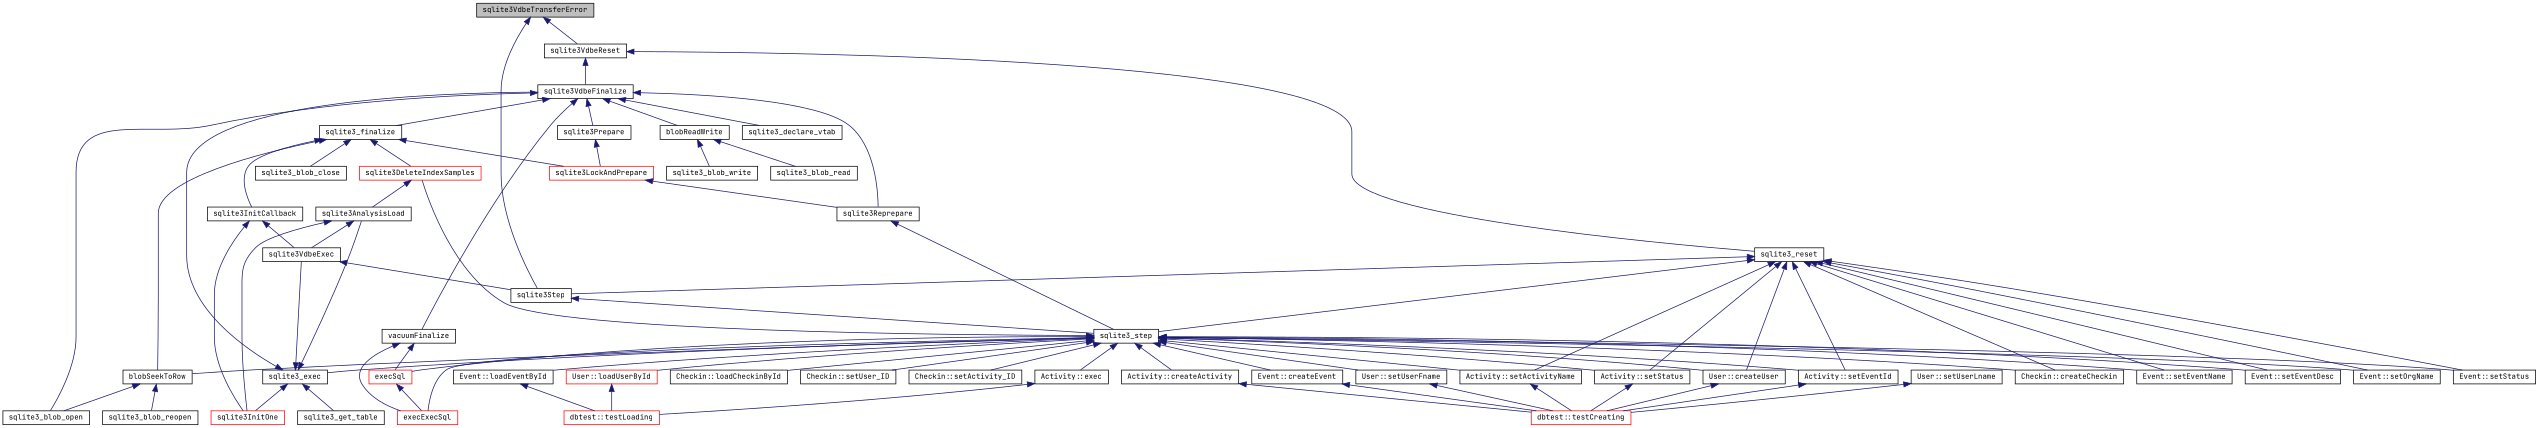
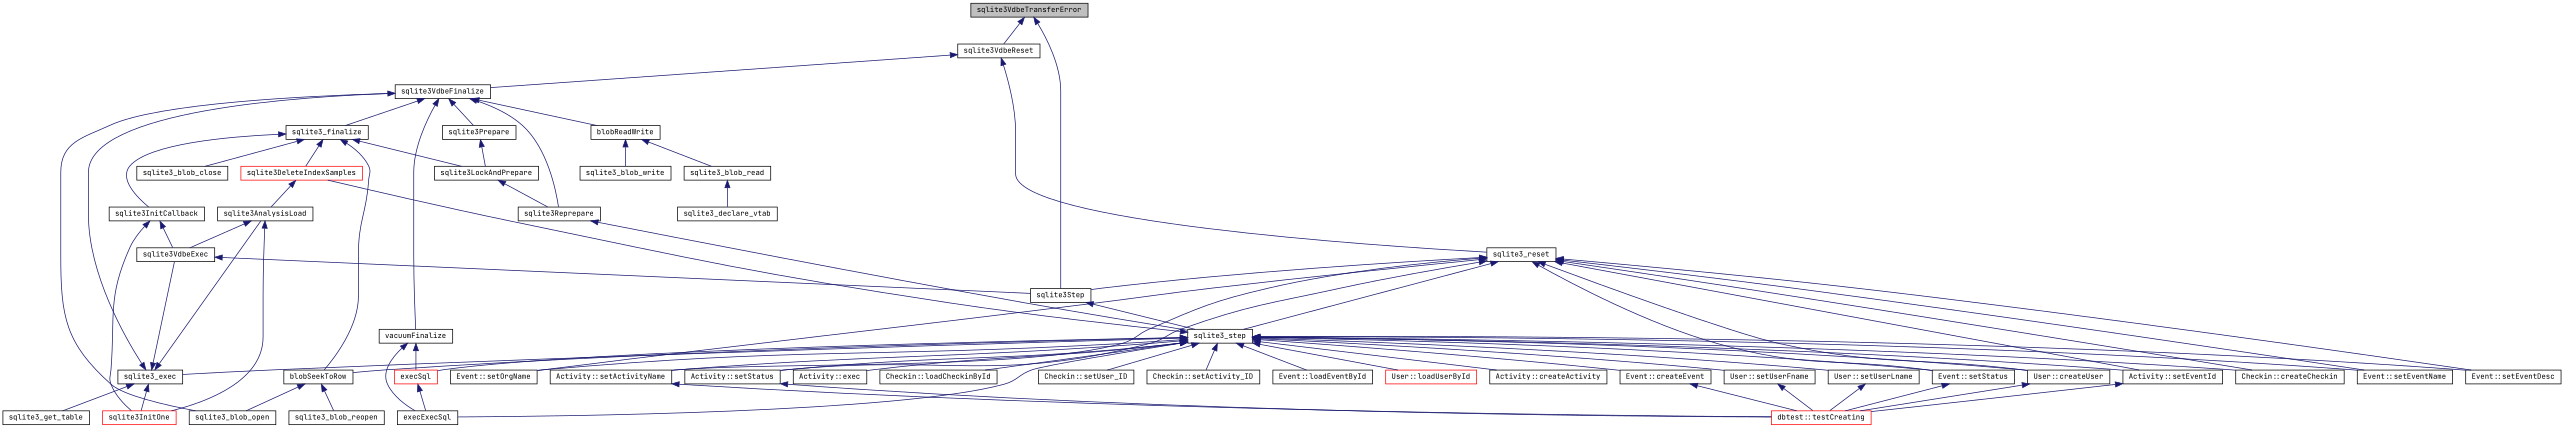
edge "sqlite3_declare_vtab" -> "sqlite3VdbeFinalize": now "sqlite3_declare_vtab" -> "sqlite3_blob_read"
node "sqlite3LockAndPrepare": color red -> black
edge "User::setUserLname" -> "sqlite3_step": added
edge "dbtest::testCreating" -> "Activity::createActivity": now "dbtest::testCreating" -> "Event::setStatus"
node "execExecSql": color red -> black
node "dbtest::testLoading": removed
